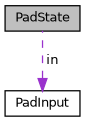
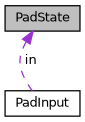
edge "PadState" -> "PadInput": reversed
